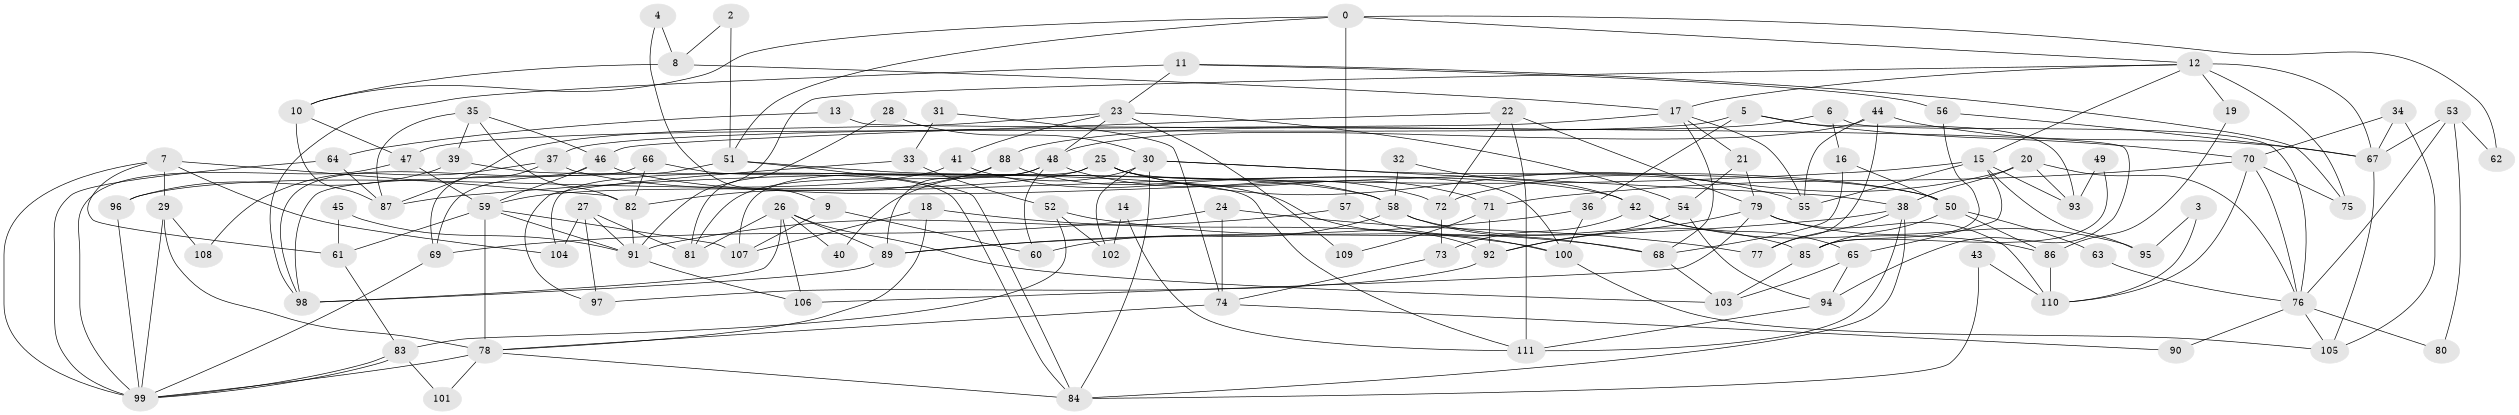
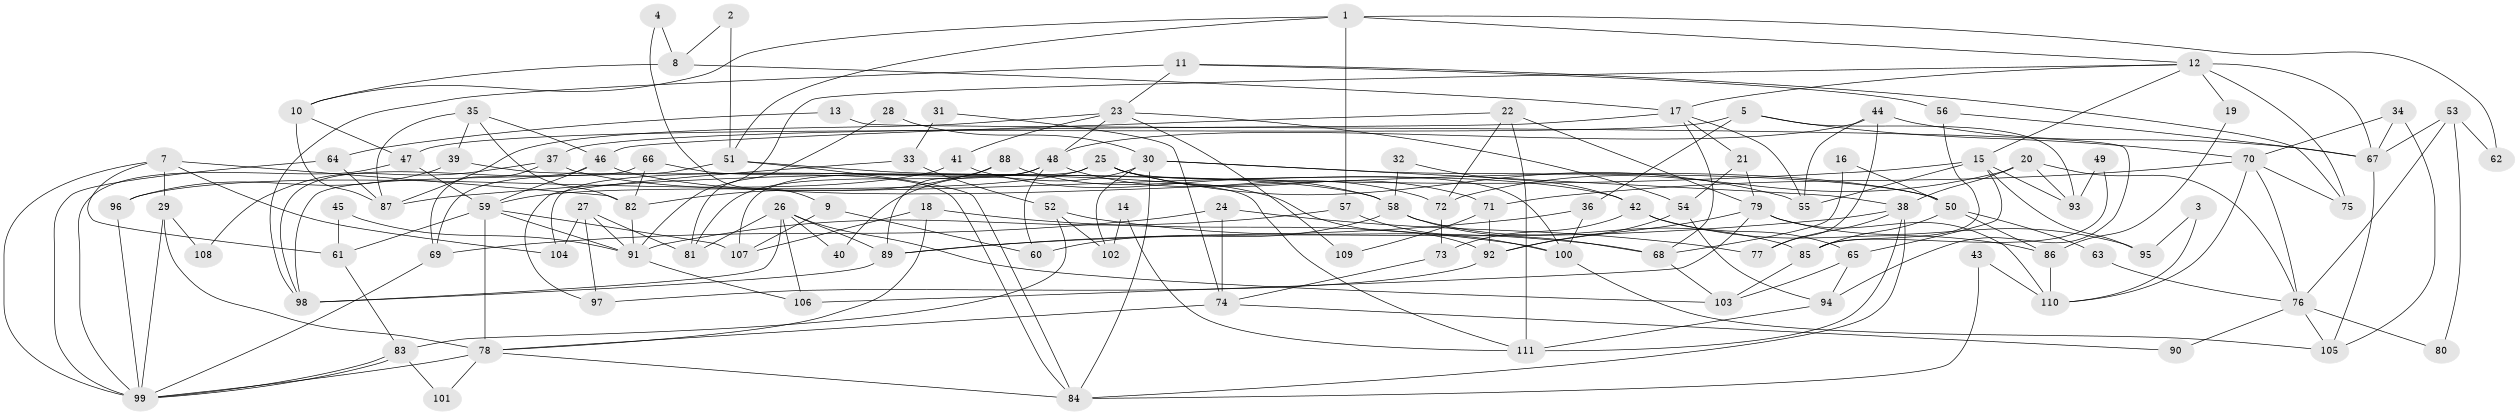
node "0": label "0" -> "1"
node "6": removed
